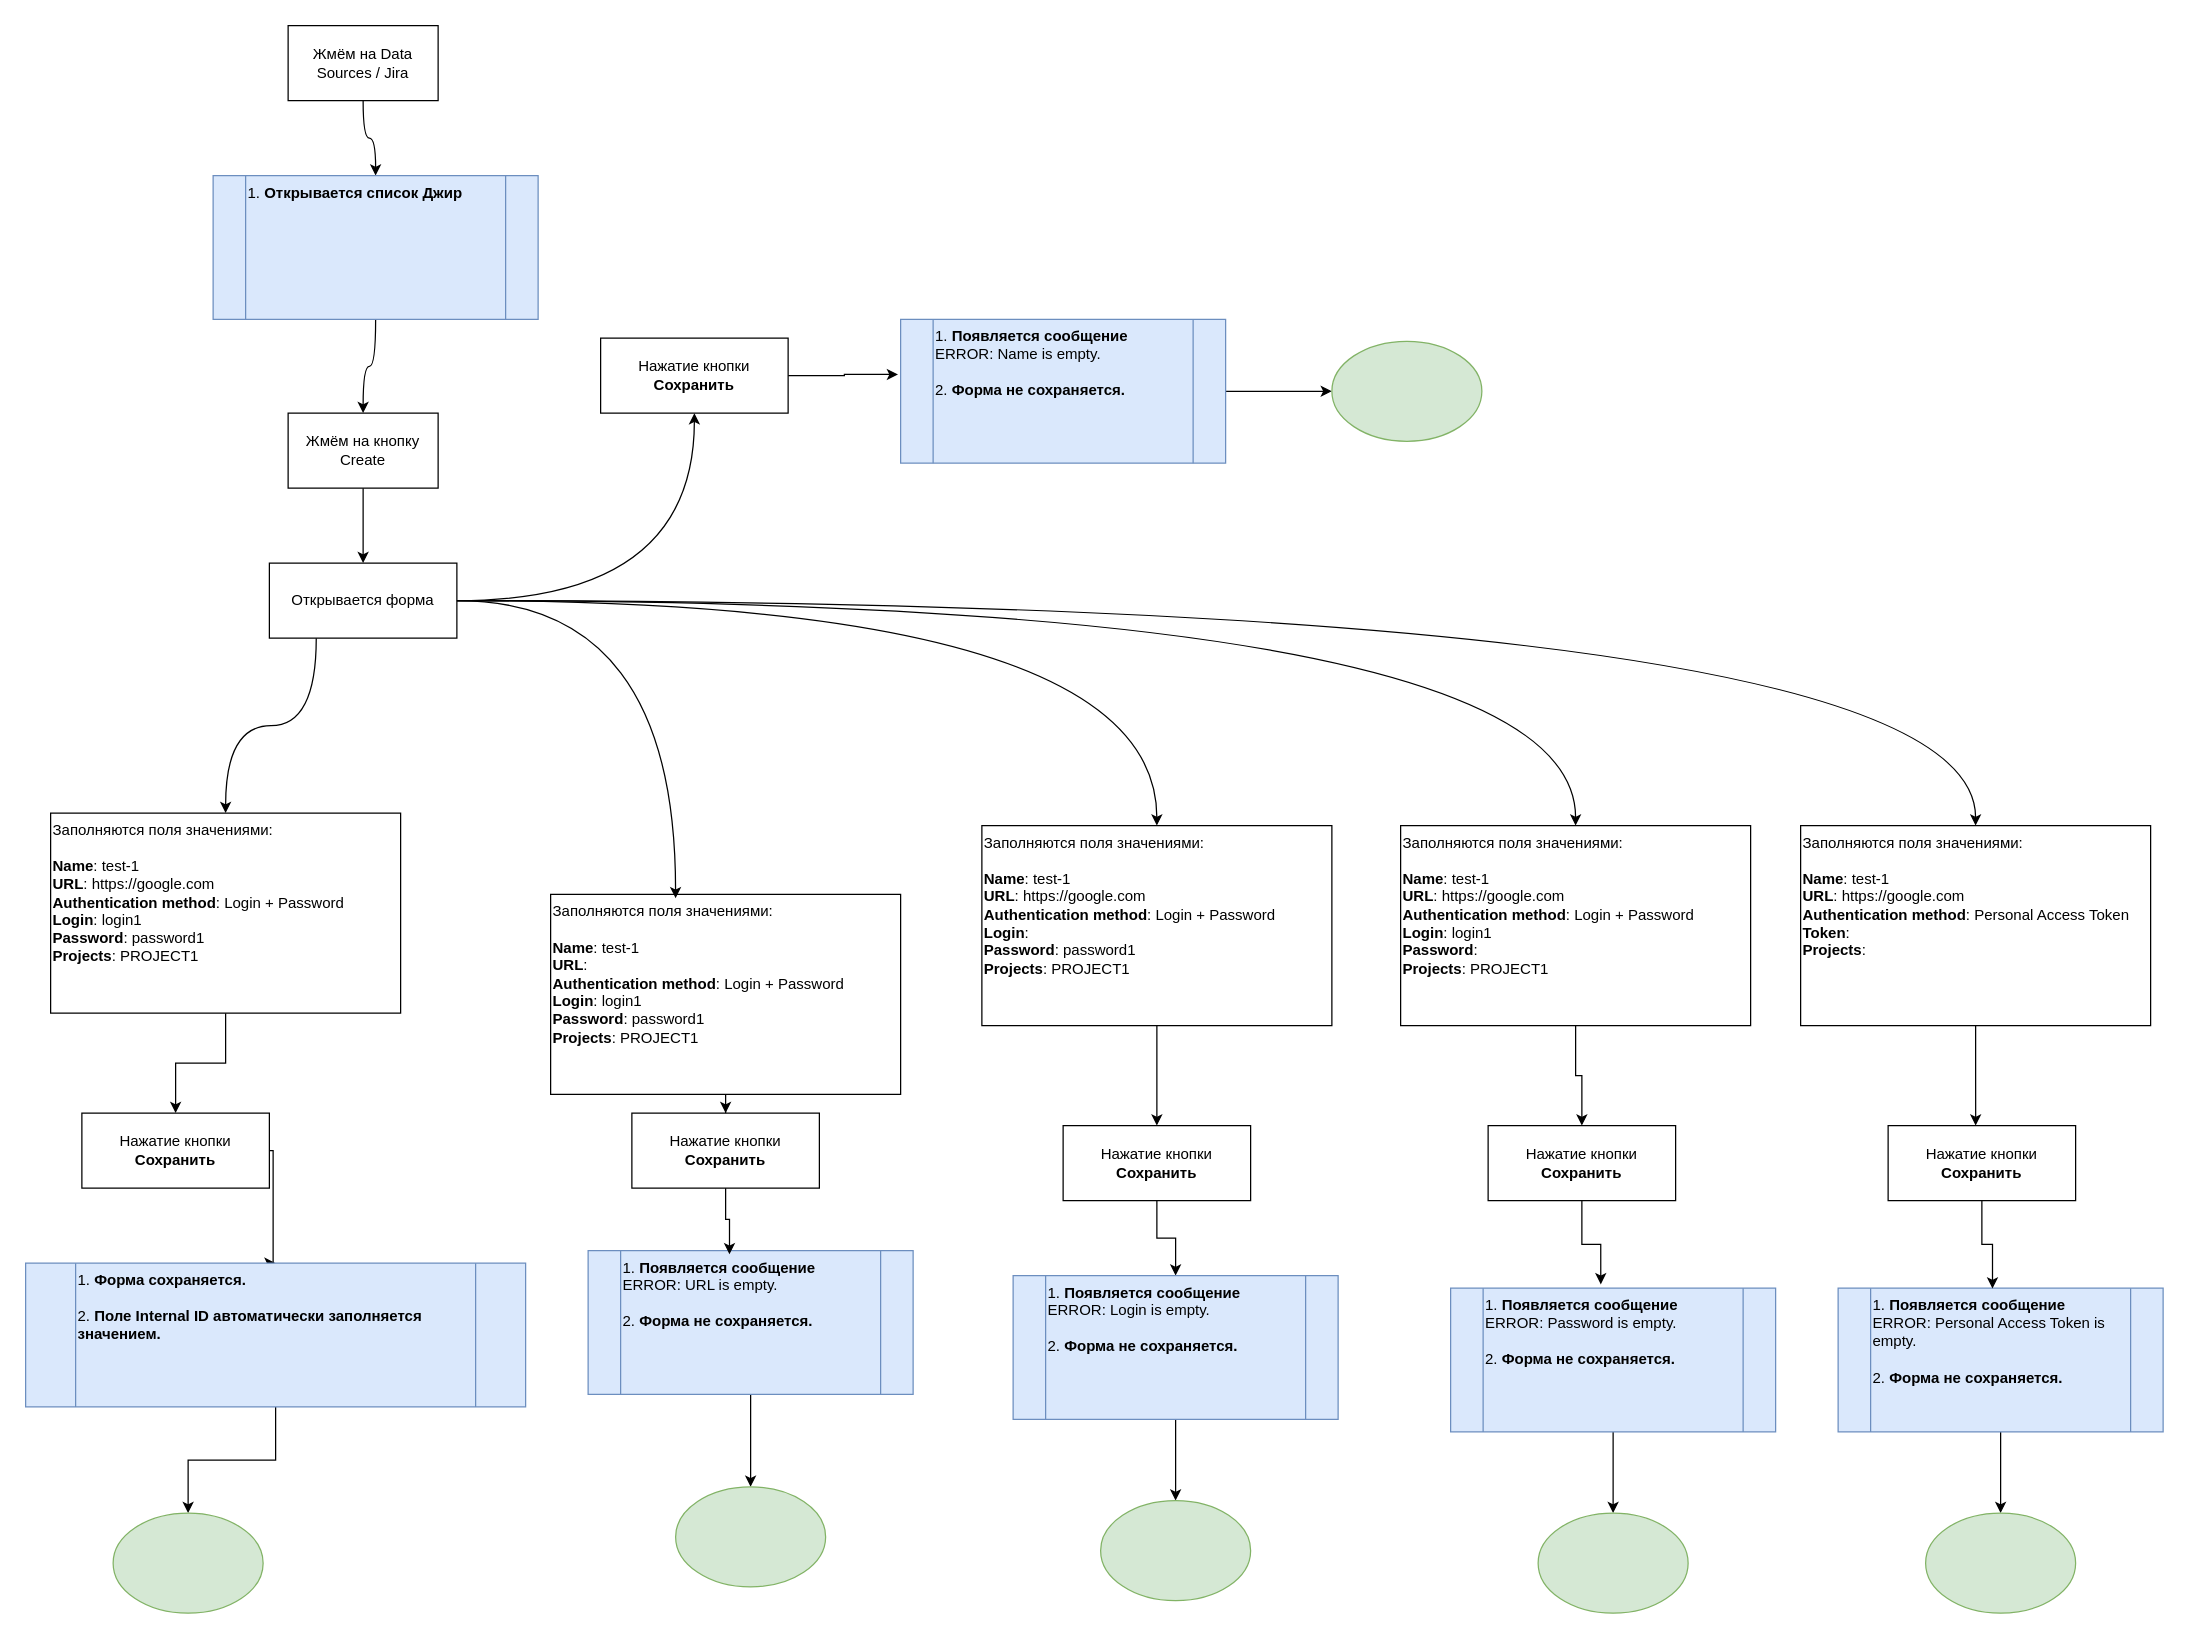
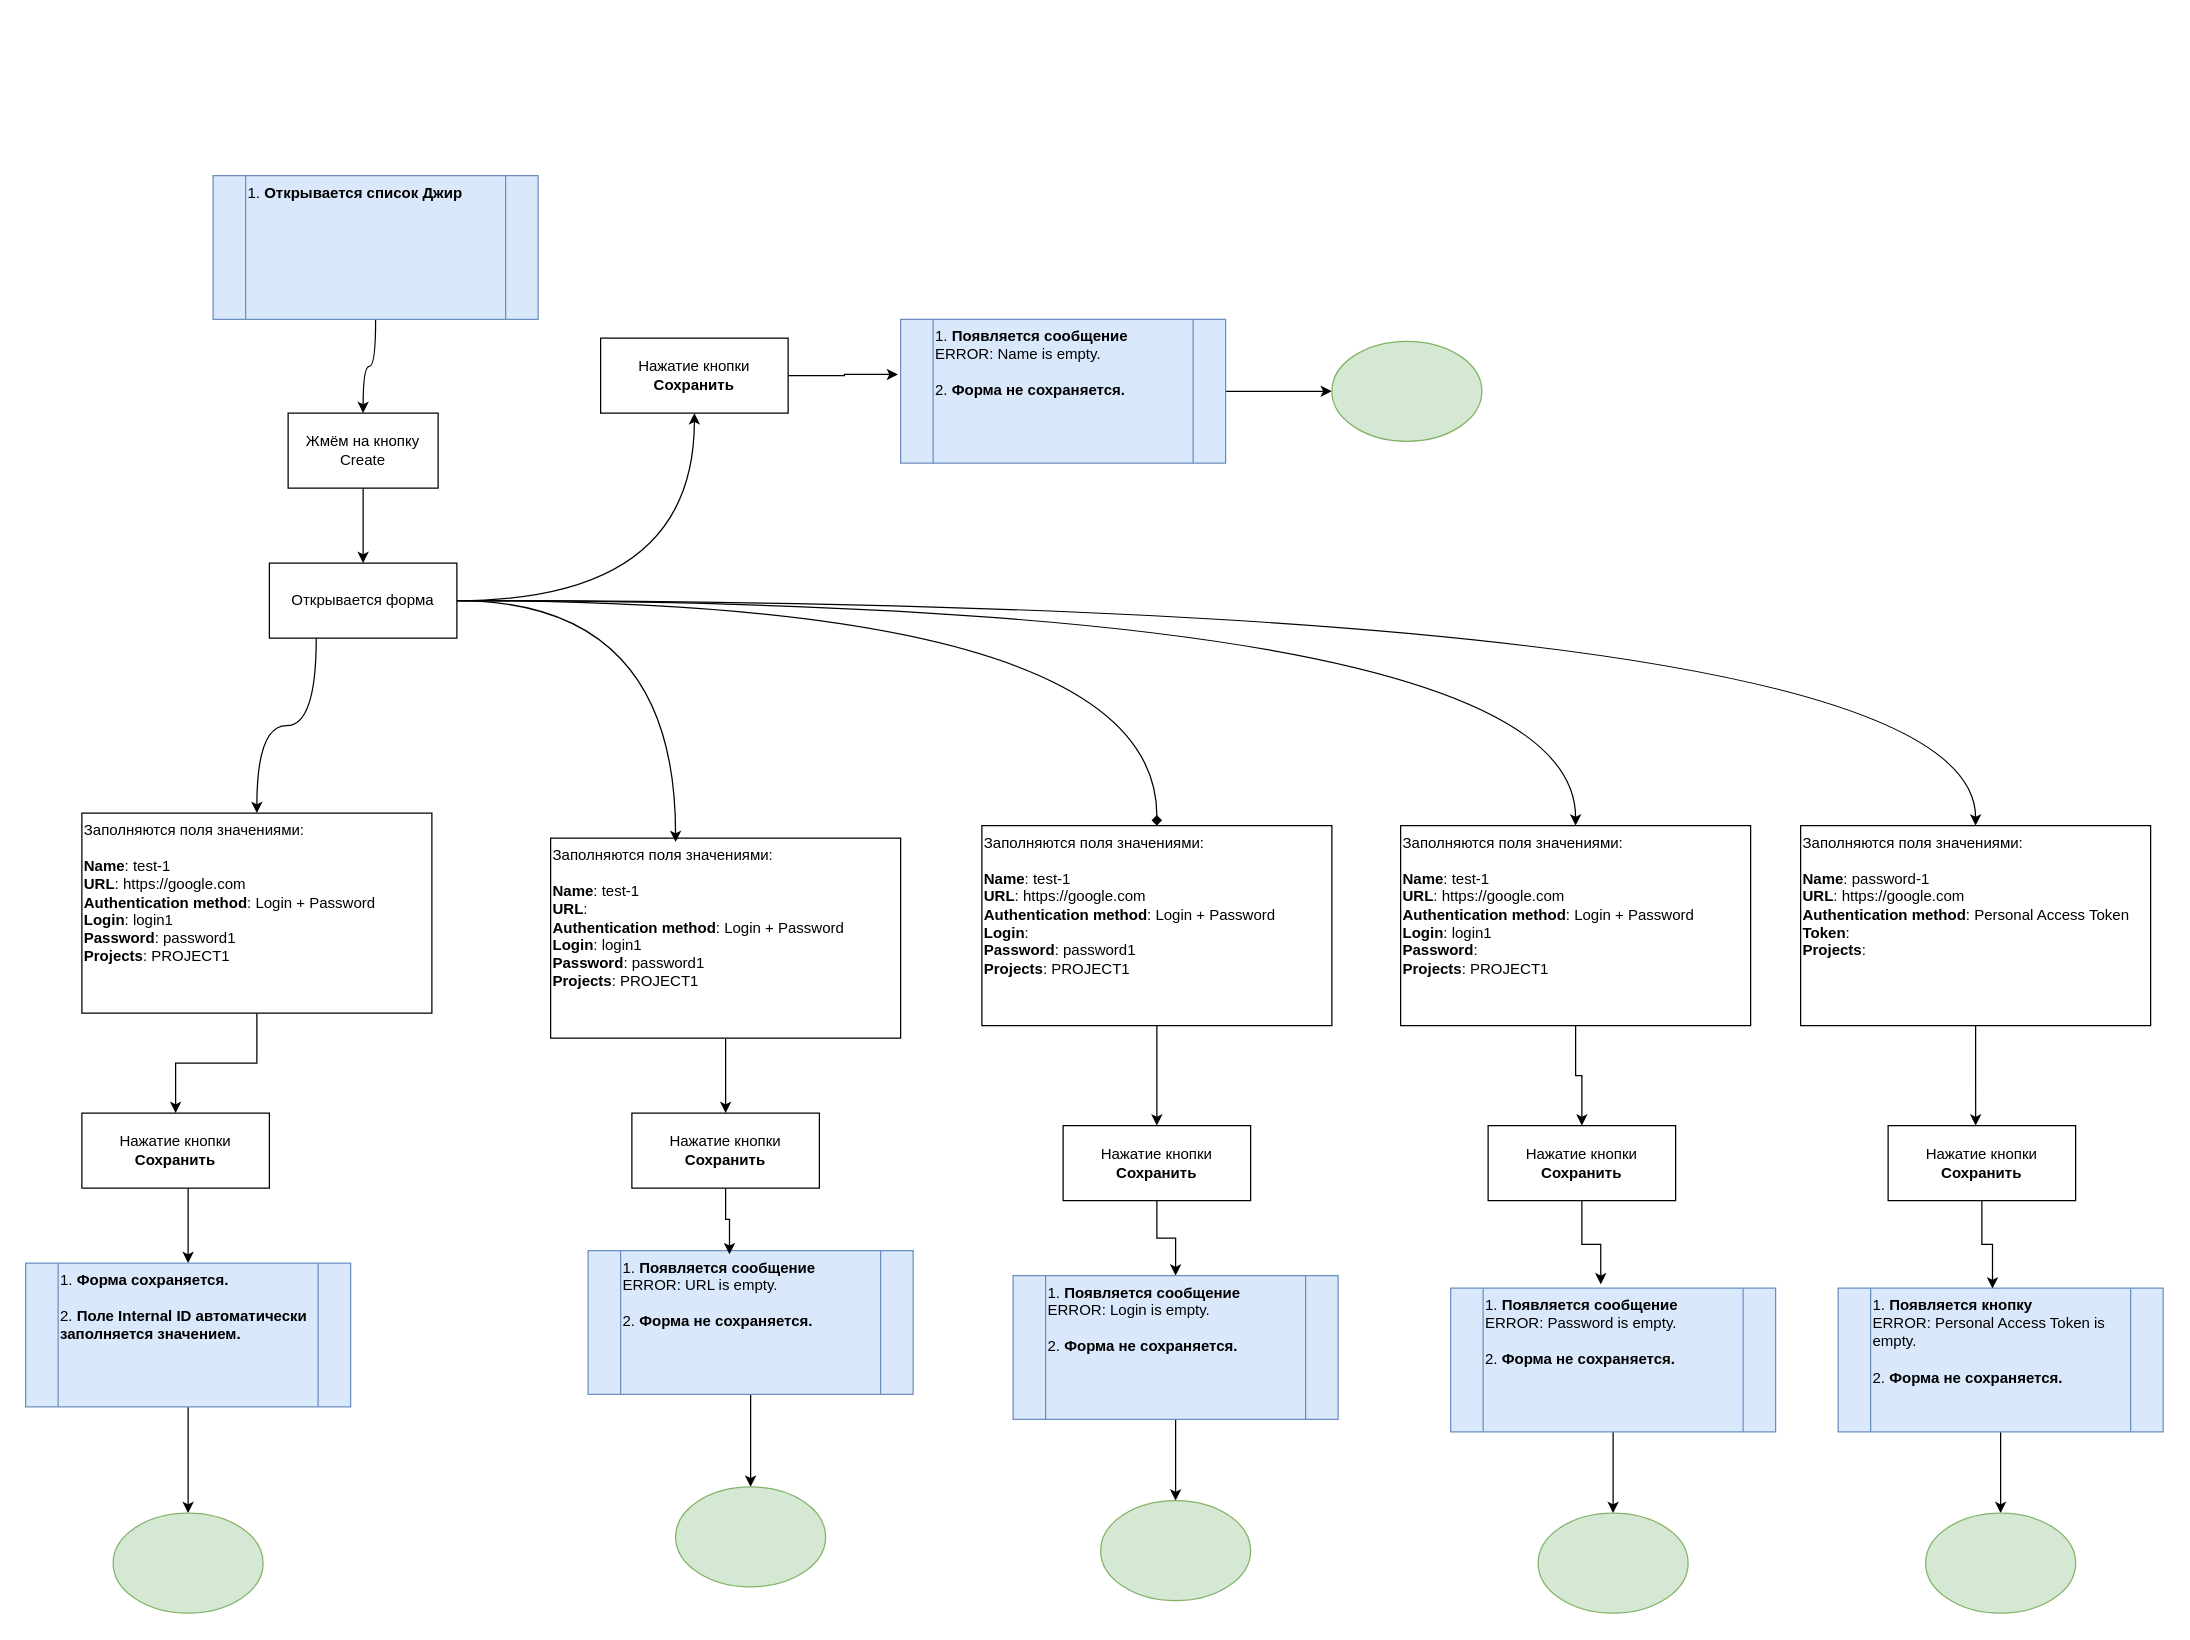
node "Жмём на Data Sources / Jira": removed
edge "Жмём на Data Sources / Jira" -> "1. Открывается список Джир": removed
edge "Открывается форма" -> "Заполняются поля значениями: Name: test-1 URL: https://google.com Authentication method: Login + Password Login: Password: password1 Projects: PROJECT1": arrowhead classic -> diamond
node "Заполняются поля значениями: Name: test-1 URL: https://google.com Authentication method: Personal Access Token Token: Projects:": label "Заполняются поля значениями: Name: test-1 URL: https://google.com Authentication method: Personal Access Token Token: Projects:" -> "Заполняются поля значениями: Name: password-1 URL: https://google.com Authentication method: Personal Access Token Token: Projects:"
node "Заполняются поля значениями: Name: test-1 URL: https://google.com Authentication method: Login + Password Login: login1 Password: password1 Projects: PROJECT1": moved (226, 913) -> (257, 913)
node "Заполняются поля значениями: Name: test-1 URL: Authentication method: Login + Password Login: login1 Password: password1 Projects: PROJECT1": moved (726, 994) -> (726, 938)
node "1. Появляется сообщение ERROR: Personal Access Token is empty. 2. Форма не сохраняется.": label "1. Появляется сообщение ERROR: Personal Access Token is empty. 2. Форма не сохраняется." -> "1. Появляется кнопку ERROR: Personal Access Token is empty. 2. Форма не сохраняется."
node "1. Форма сохраняется. 2. Поле Internal ID автоматически заполняется значением.": size 500x144 -> 325x144
